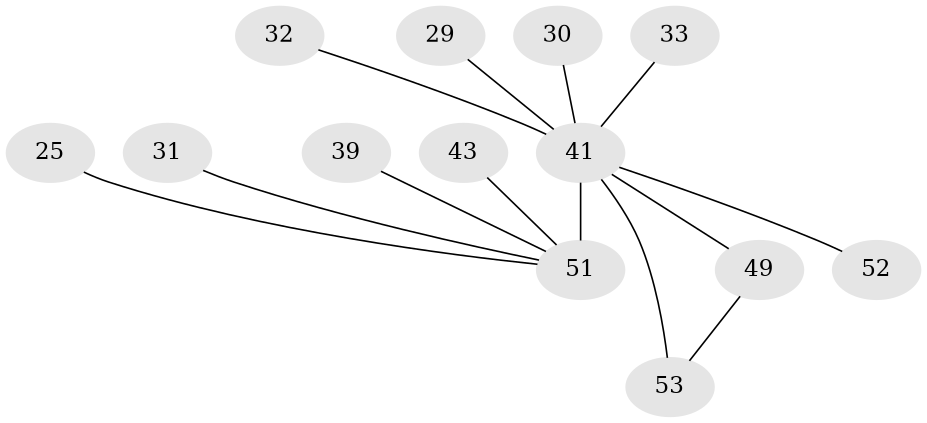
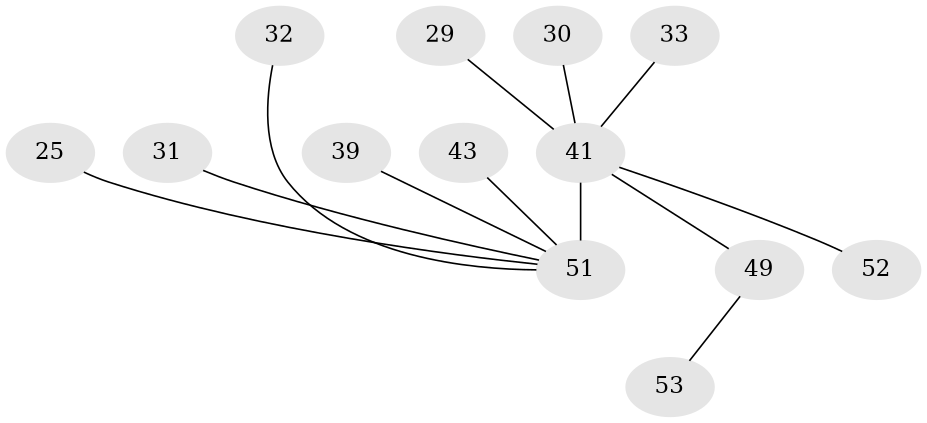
edge "32" -- "41": now "32" -- "51"
edge "41" -- "53": removed
